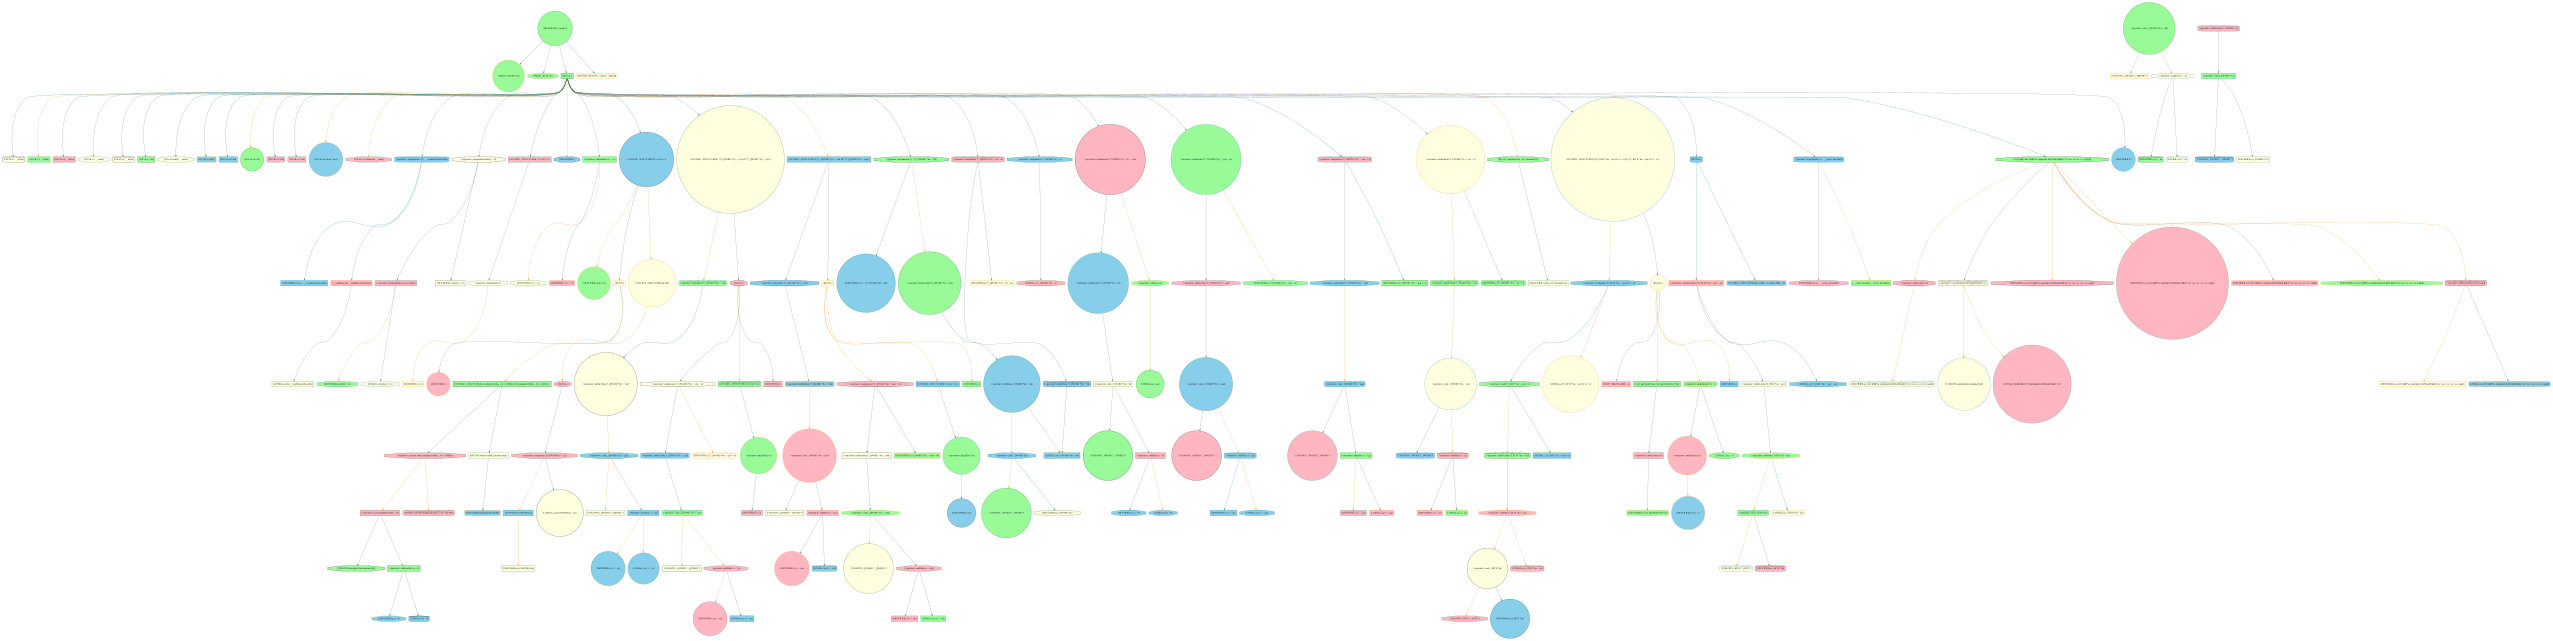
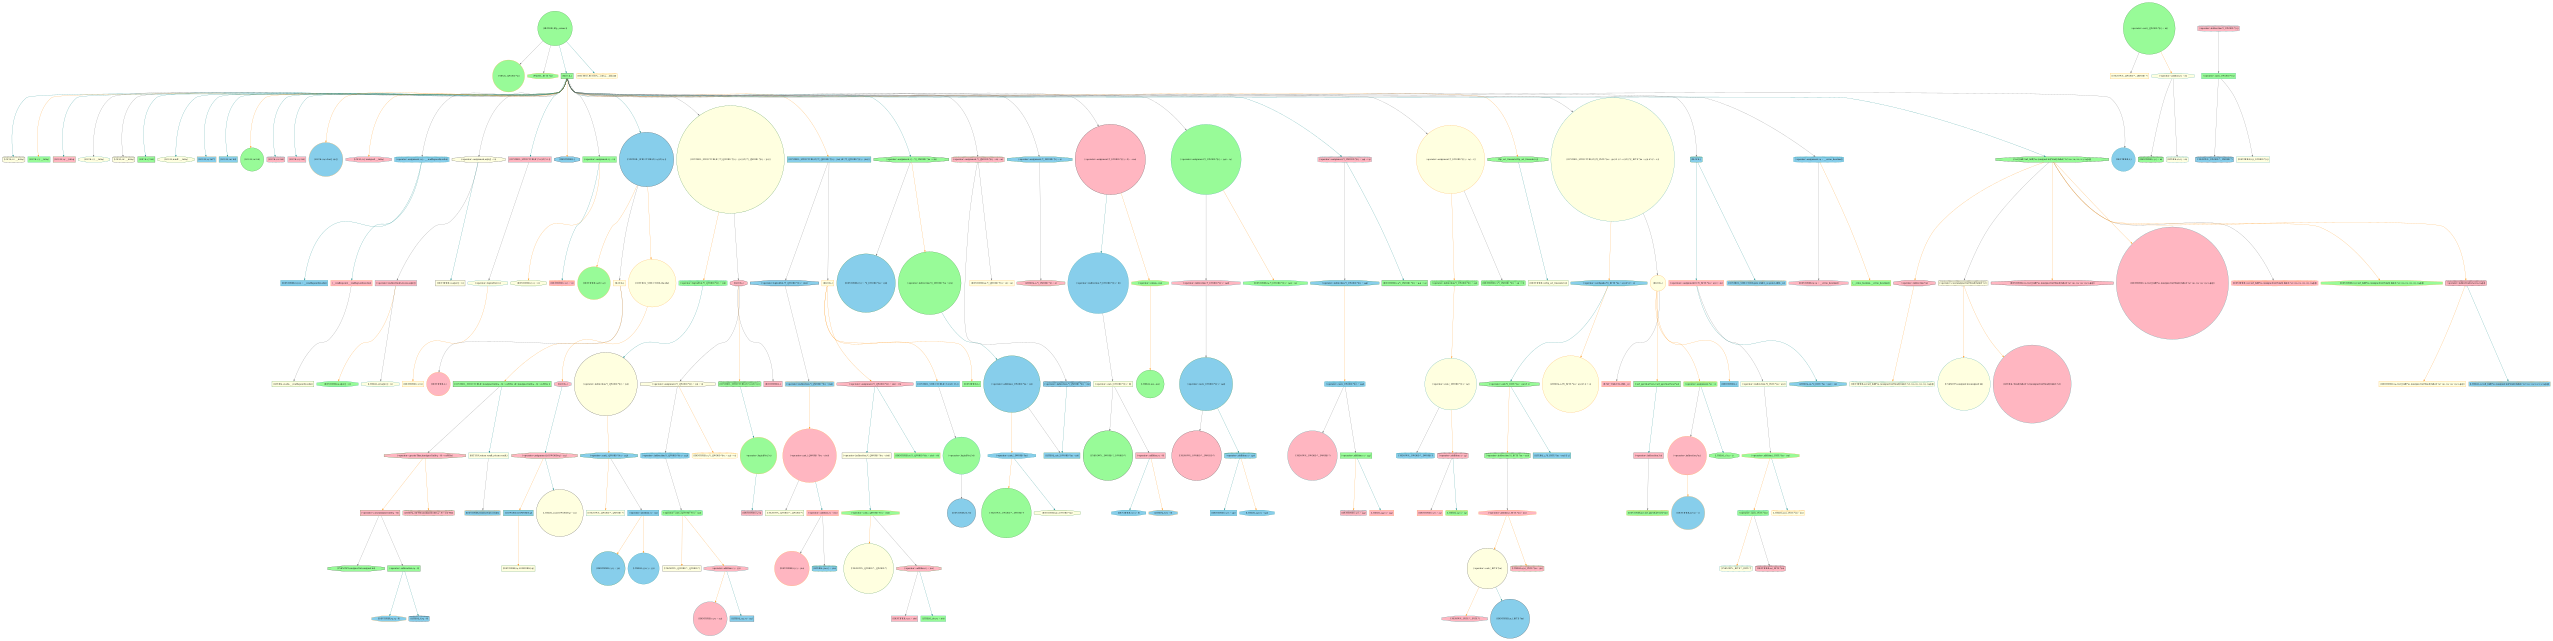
edge "(<operator>.cast,(_DWORD *)(v3 + 340))" -> "(<operator>.addition,v3 + 340)": color darkorange -> teal
